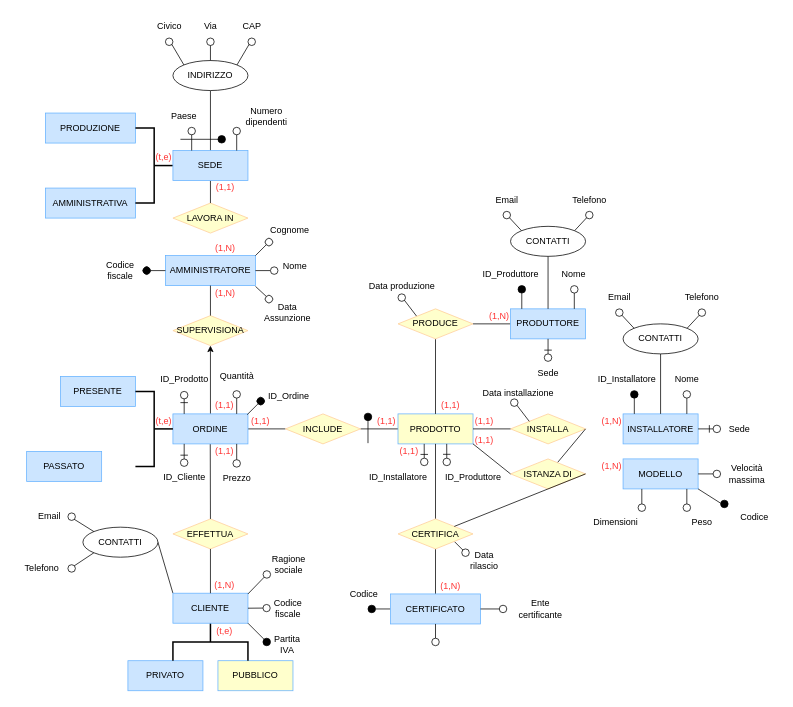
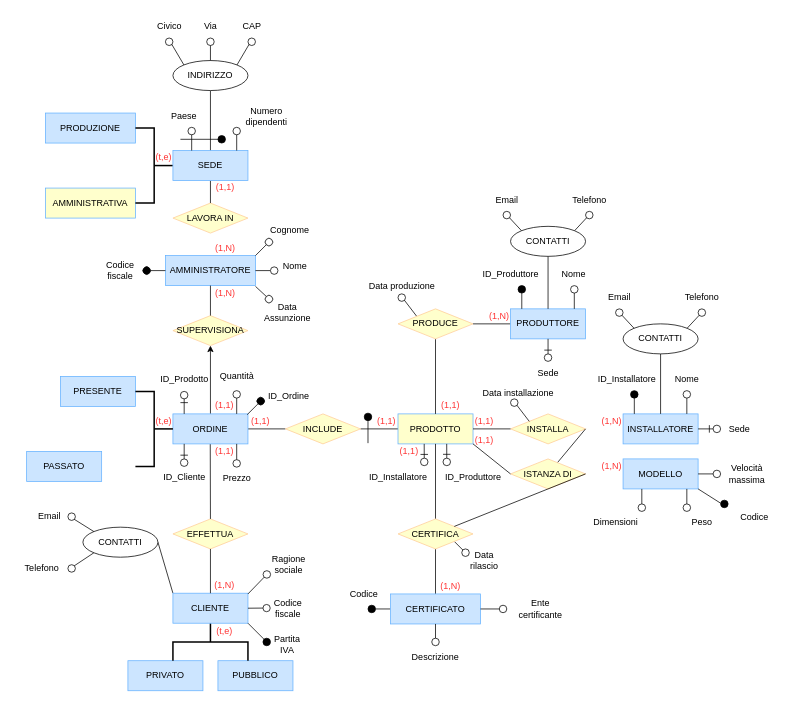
node "AMMINISTRATIVA": fillcolor #cce5ff -> #ffffcc
node "Descrizione": added
node "PUBBLICO": fillcolor #ffffcc -> #cce5ff
